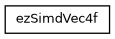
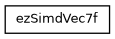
node "ezSimdVec4f": label "ezSimdVec4f" -> "ezSimdVec7f"
